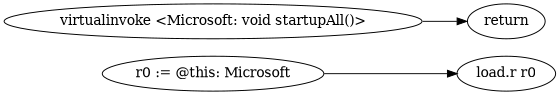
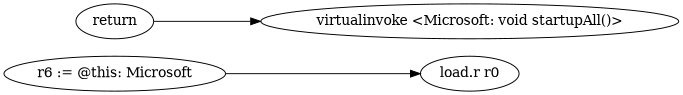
edge "virtualinvoke <Microsoft: void startupAll()>" -> "return": reversed
node "r0 := @this: Microsoft": label "r0 := @this: Microsoft" -> "r6 := @this: Microsoft"
